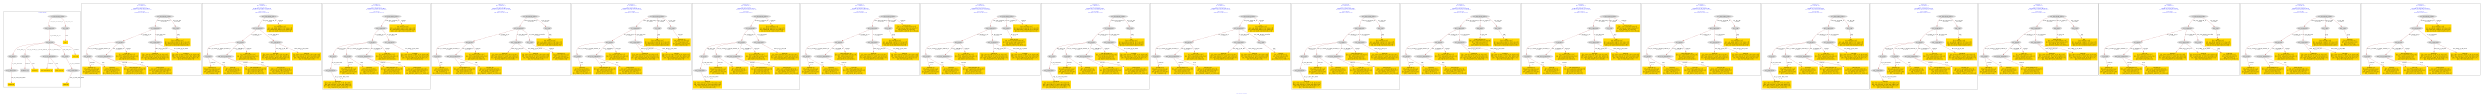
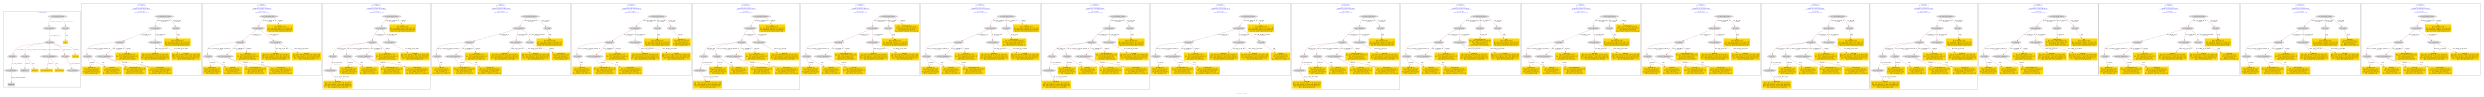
node "deathDate": fillcolor gold -> lightgray
node "birthDate": removed
